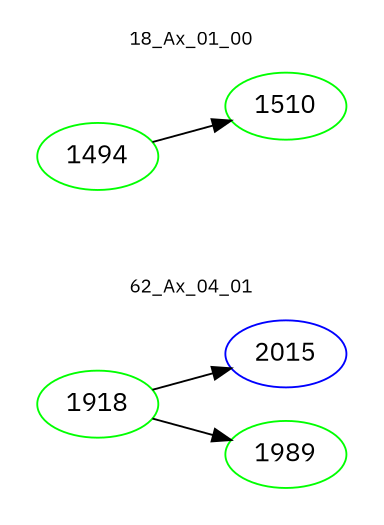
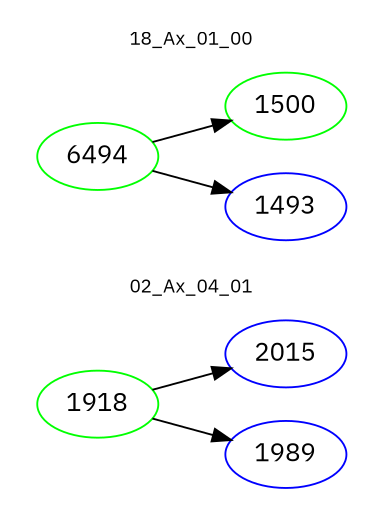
node "1510": label "1510" -> "1500"
node "1494": label "1494" -> "6494"
node "1493": added
cluster "62_Ax_04_01": label "62_Ax_04_01" -> "02_Ax_04_01"
node "1989": color green -> blue
